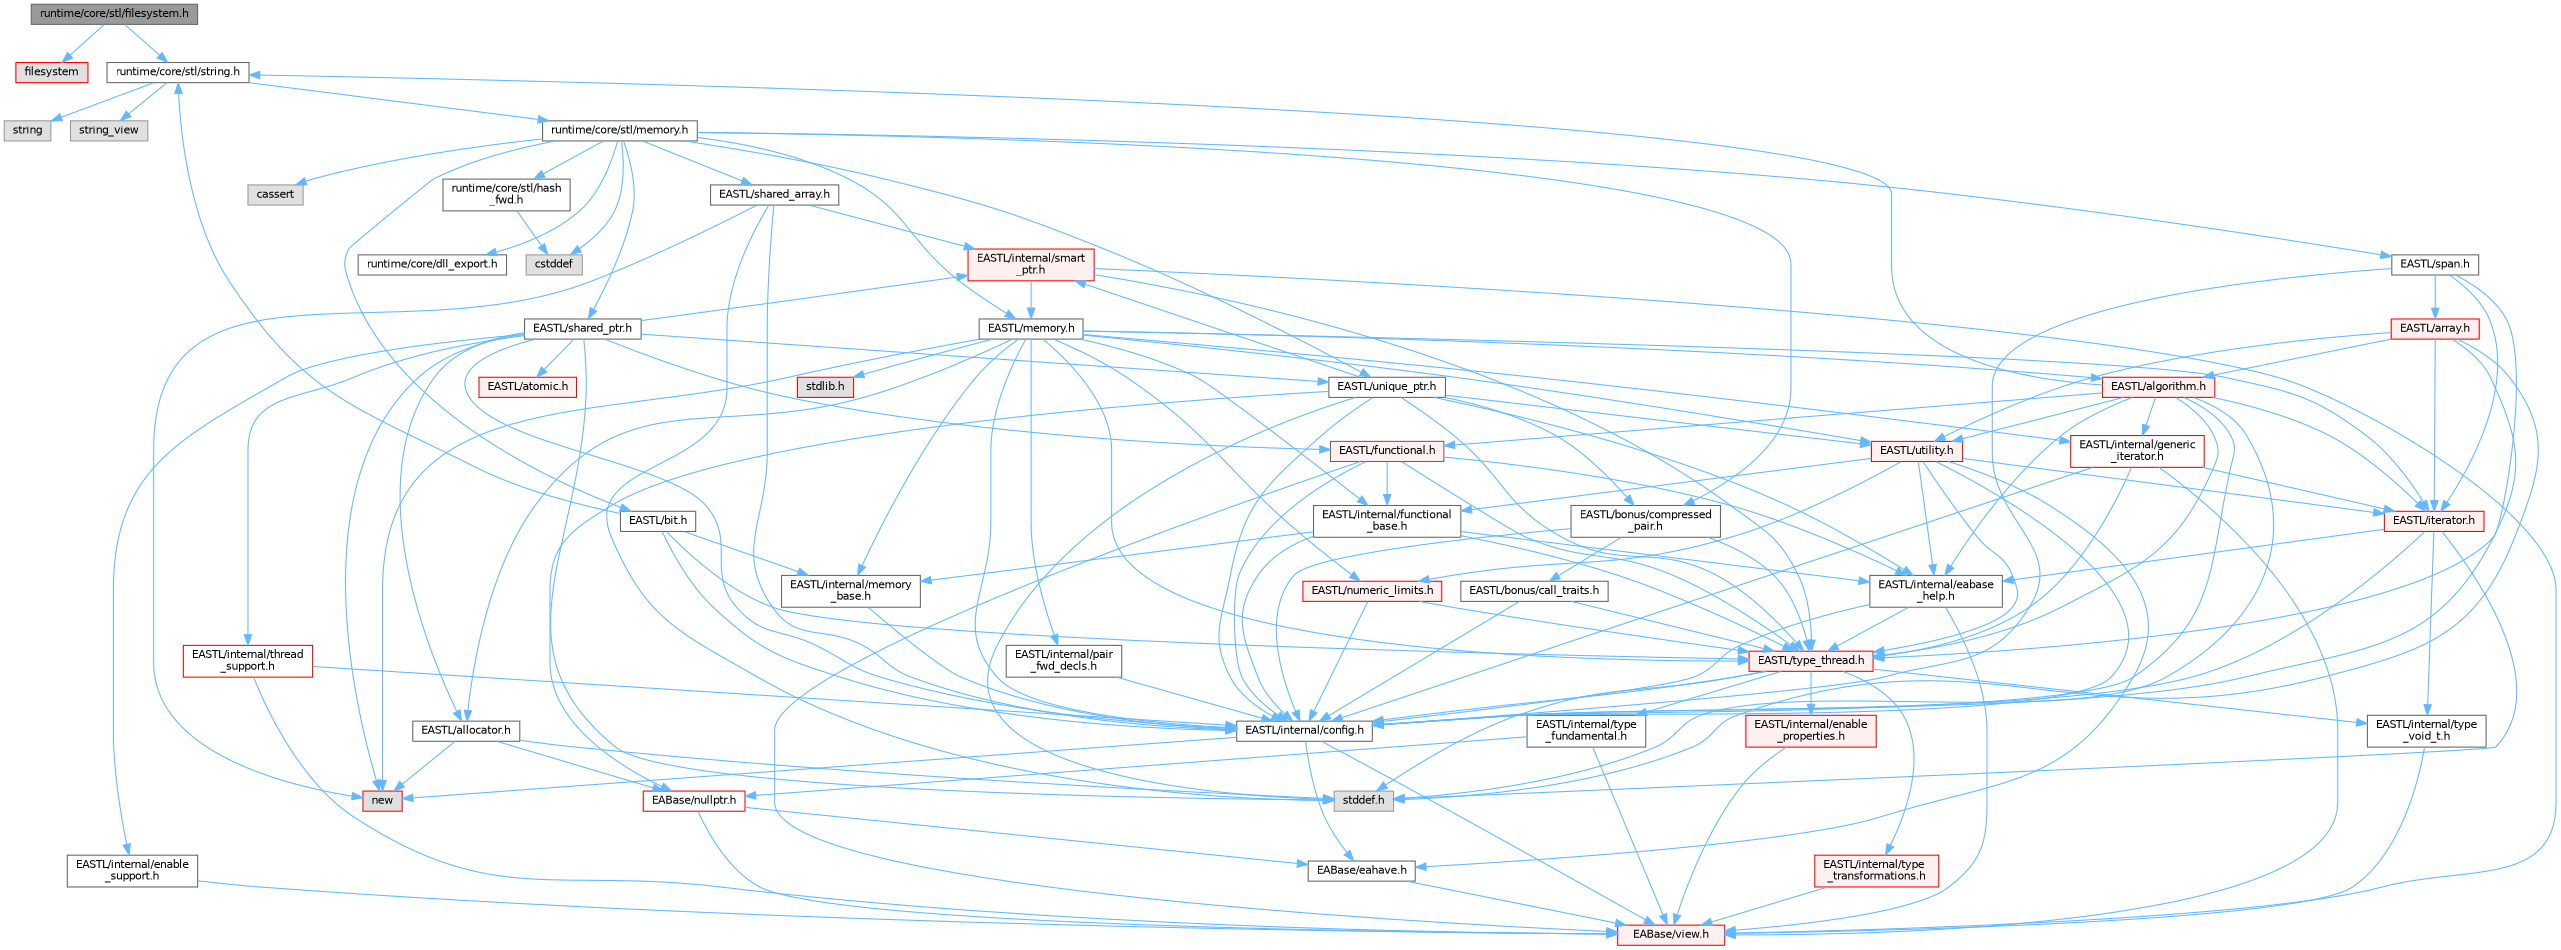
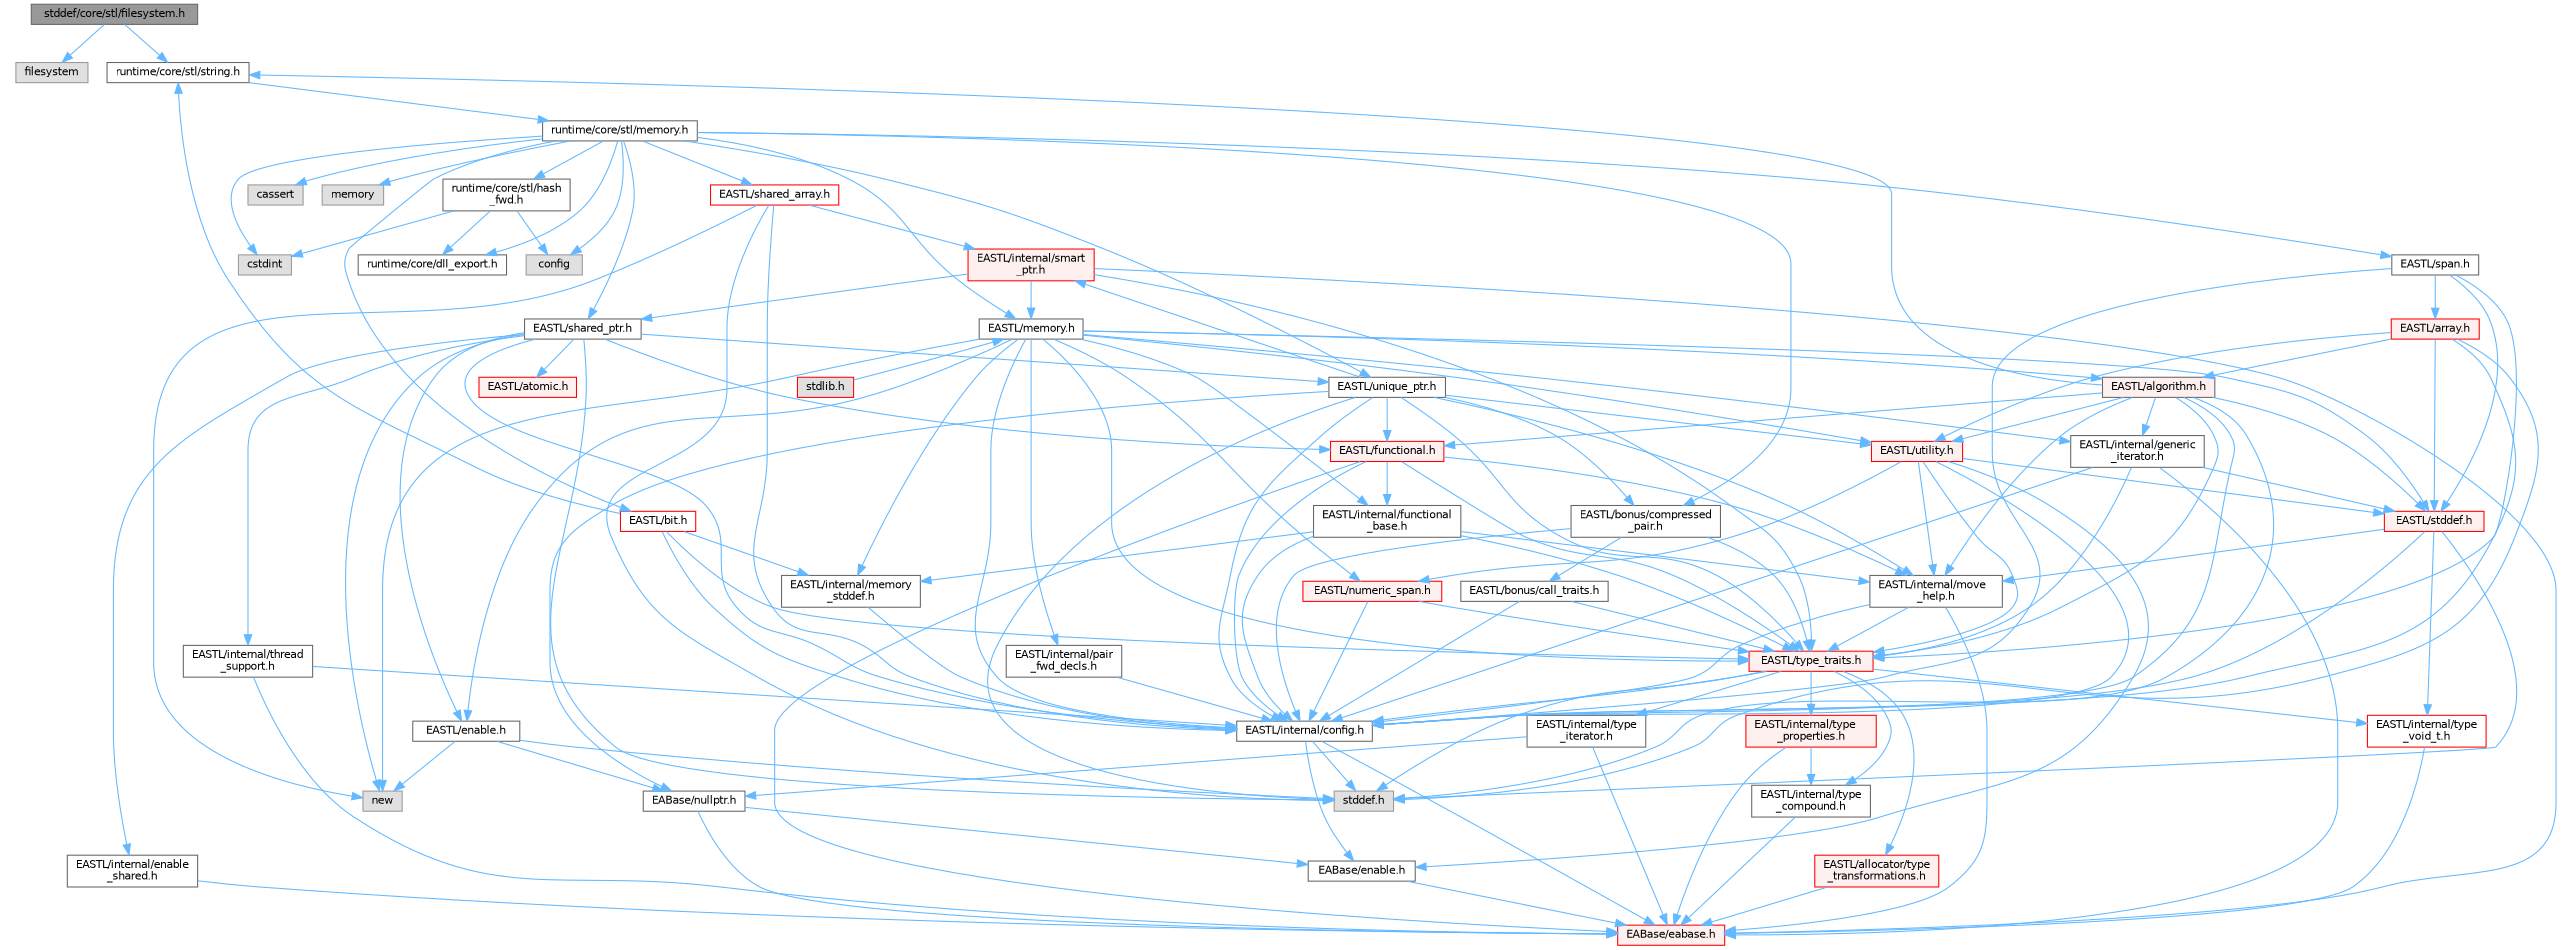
node "runtime/core/stl/filesystem.h": label "runtime/core/stl/filesystem.h" -> "stddef/core/stl/filesystem.h"
node "filesystem": color red -> grey60
node "string": removed
node "string_view": removed
node "memory": added
node "EASTL/shared_array.h": color grey40 -> red
edge "runtime/core/stl/hash _fwd.h" -> "runtime/core/dll_export.h": added
node "cstdint": added
node "cstddef": label "cstddef" -> "config"
edge "EASTL/shared_ptr.h" -> "EASTL/internal/smart _ptr.h": reversed
edge "EASTL/memory.h" -> "stdlib.h": reversed
node "EASTL/algorithm.h": color red -> grey40
edge "EASTL/unique_ptr.h" -> "EASTL/functional.h": added
node "EASTL/functional.h": color grey40 -> red
node "EASTL/internal/generic _iterator.h": color red -> grey40
edge "EASTL/utility.h" -> "EASTL/internal/functional _base.h": removed
node "EASTL/bit.h": color grey40 -> red
node "EASTL/iterator.h": label "EASTL/iterator.h" -> "EASTL/stddef.h"
node "EASTL/internal/memory _base.h": label "EASTL/internal/memory _base.h" -> "EASTL/internal/memory _stddef.h"
node "EASTL/numeric_limits.h": label "EASTL/numeric_limits.h" -> "EASTL/numeric_span.h"
node "EASTL/internal/eabase _help.h": label "EASTL/internal/eabase _help.h" -> "EASTL/internal/move _help.h"
node "EASTL/internal/thread _support.h": color red -> grey40
node "EASTL/type_thread.h": label "EASTL/type_thread.h" -> "EASTL/type_traits.h"
node "EASTL/allocator.h": label "EASTL/allocator.h" -> "EASTL/enable.h"
node "EASTL/internal/type _fundamental.h": label "EASTL/internal/type _fundamental.h" -> "EASTL/internal/type _iterator.h"
node "EASTL/internal/enable _properties.h": label "EASTL/internal/enable _properties.h" -> "EASTL/internal/type _properties.h"
node "EASTL/internal/type _void_t.h": color grey40 -> red
edge "EASTL/internal/config.h" -> "new": now "EASTL/internal/config.h" -> "stddef.h"
node "new": color red -> grey60
node "EABase/nullptr.h": color red -> grey40
node "EASTL/internal/type _compound.h": added
node "EASTL/internal/enable _support.h": label "EASTL/internal/enable _support.h" -> "EASTL/internal/enable _shared.h"
node "EABase/eahave.h": label "EABase/eahave.h" -> "EABase/enable.h"
node "EASTL/internal/type _transformations.h": label "EASTL/internal/type _transformations.h" -> "EASTL/allocator/type _transformations.h"
node "EABase/view.h": label "EABase/view.h" -> "EABase/eabase.h"
